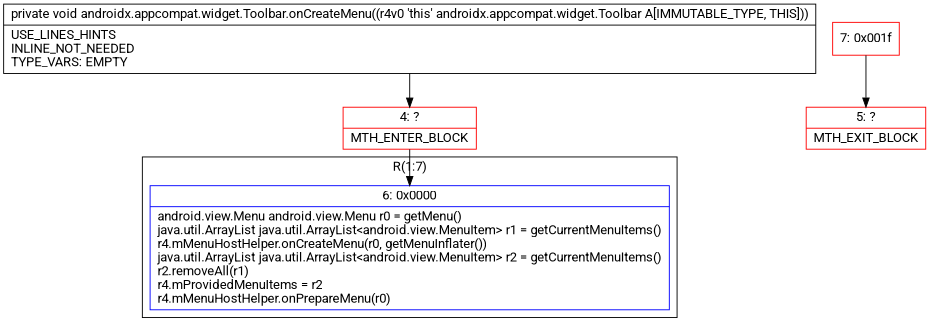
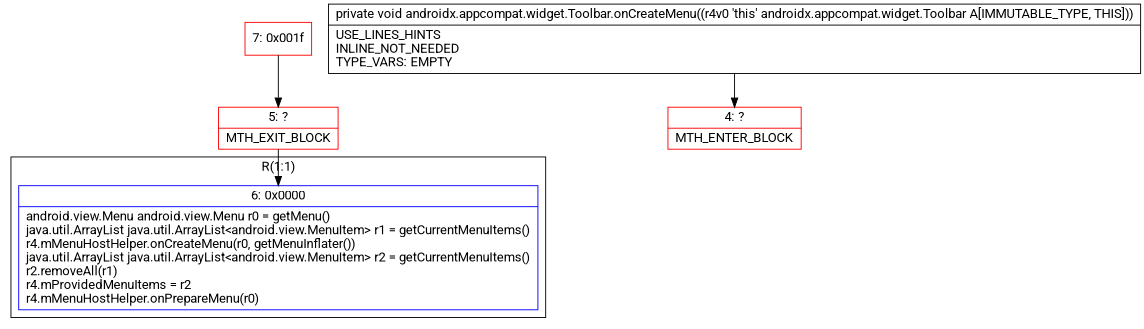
edge "4: ?" -> "6: 0x0000": now "5: ?" -> "6: 0x0000"
cluster "R(1:7)": label "R(1:7)" -> "R(1:1)"
